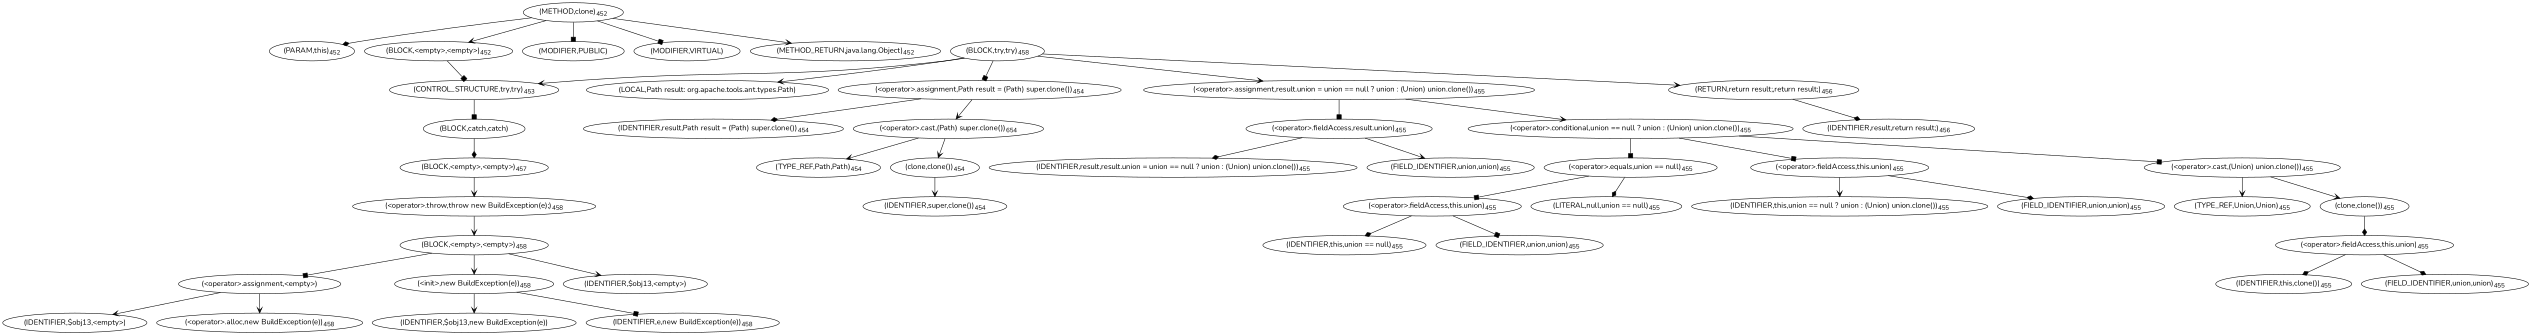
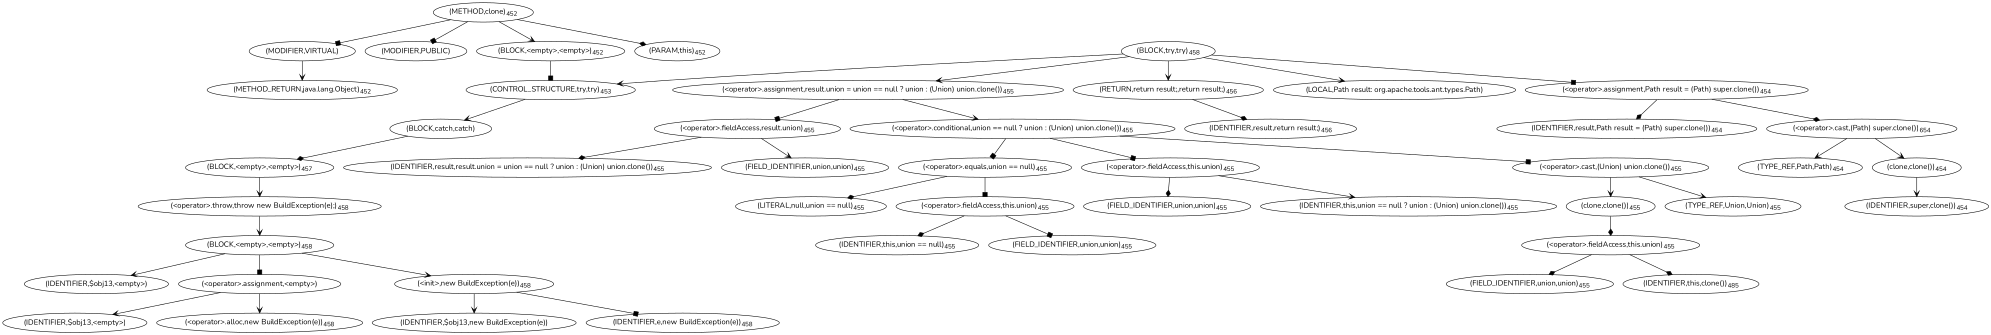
edge "(METHOD,clone)" -> "(METHOD_RETURN,java.lang.Object)": now "(MODIFIER,VIRTUAL)" -> "(METHOD_RETURN,java.lang.Object)"
edge "(CONTROL_STRUCTURE,try,try)" -> "(BLOCK,catch,catch)": arrowhead box -> vee
edge "(<operator>.assignment,Path result = (Path) super.clone())" -> "(<operator>.cast,(Path) super.clone())": arrowhead vee -> diamond
node "(IDENTIFIER,this,clone())": text "455" -> "485"
